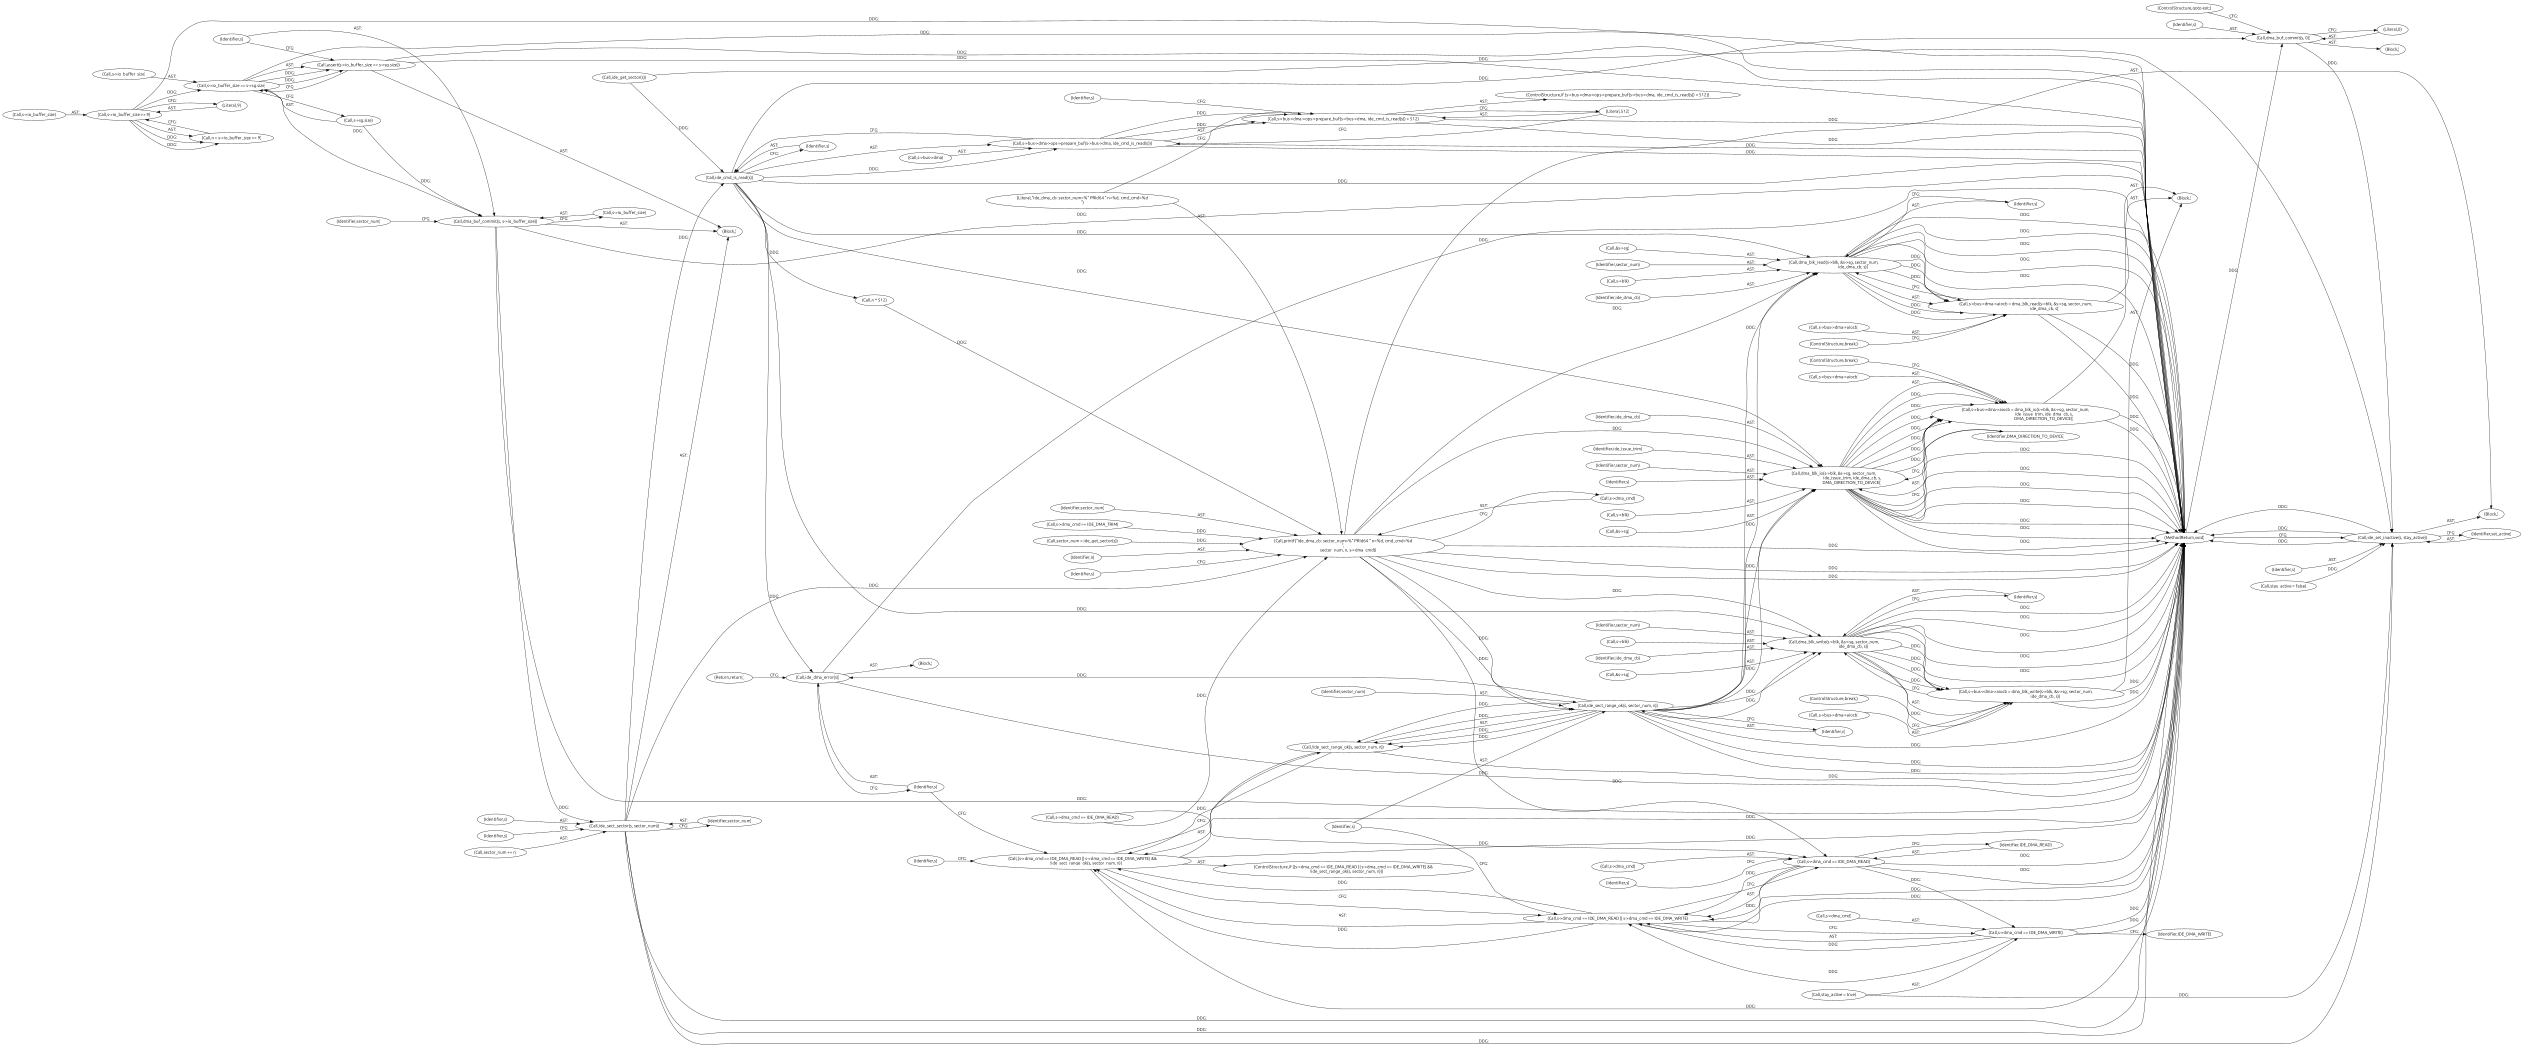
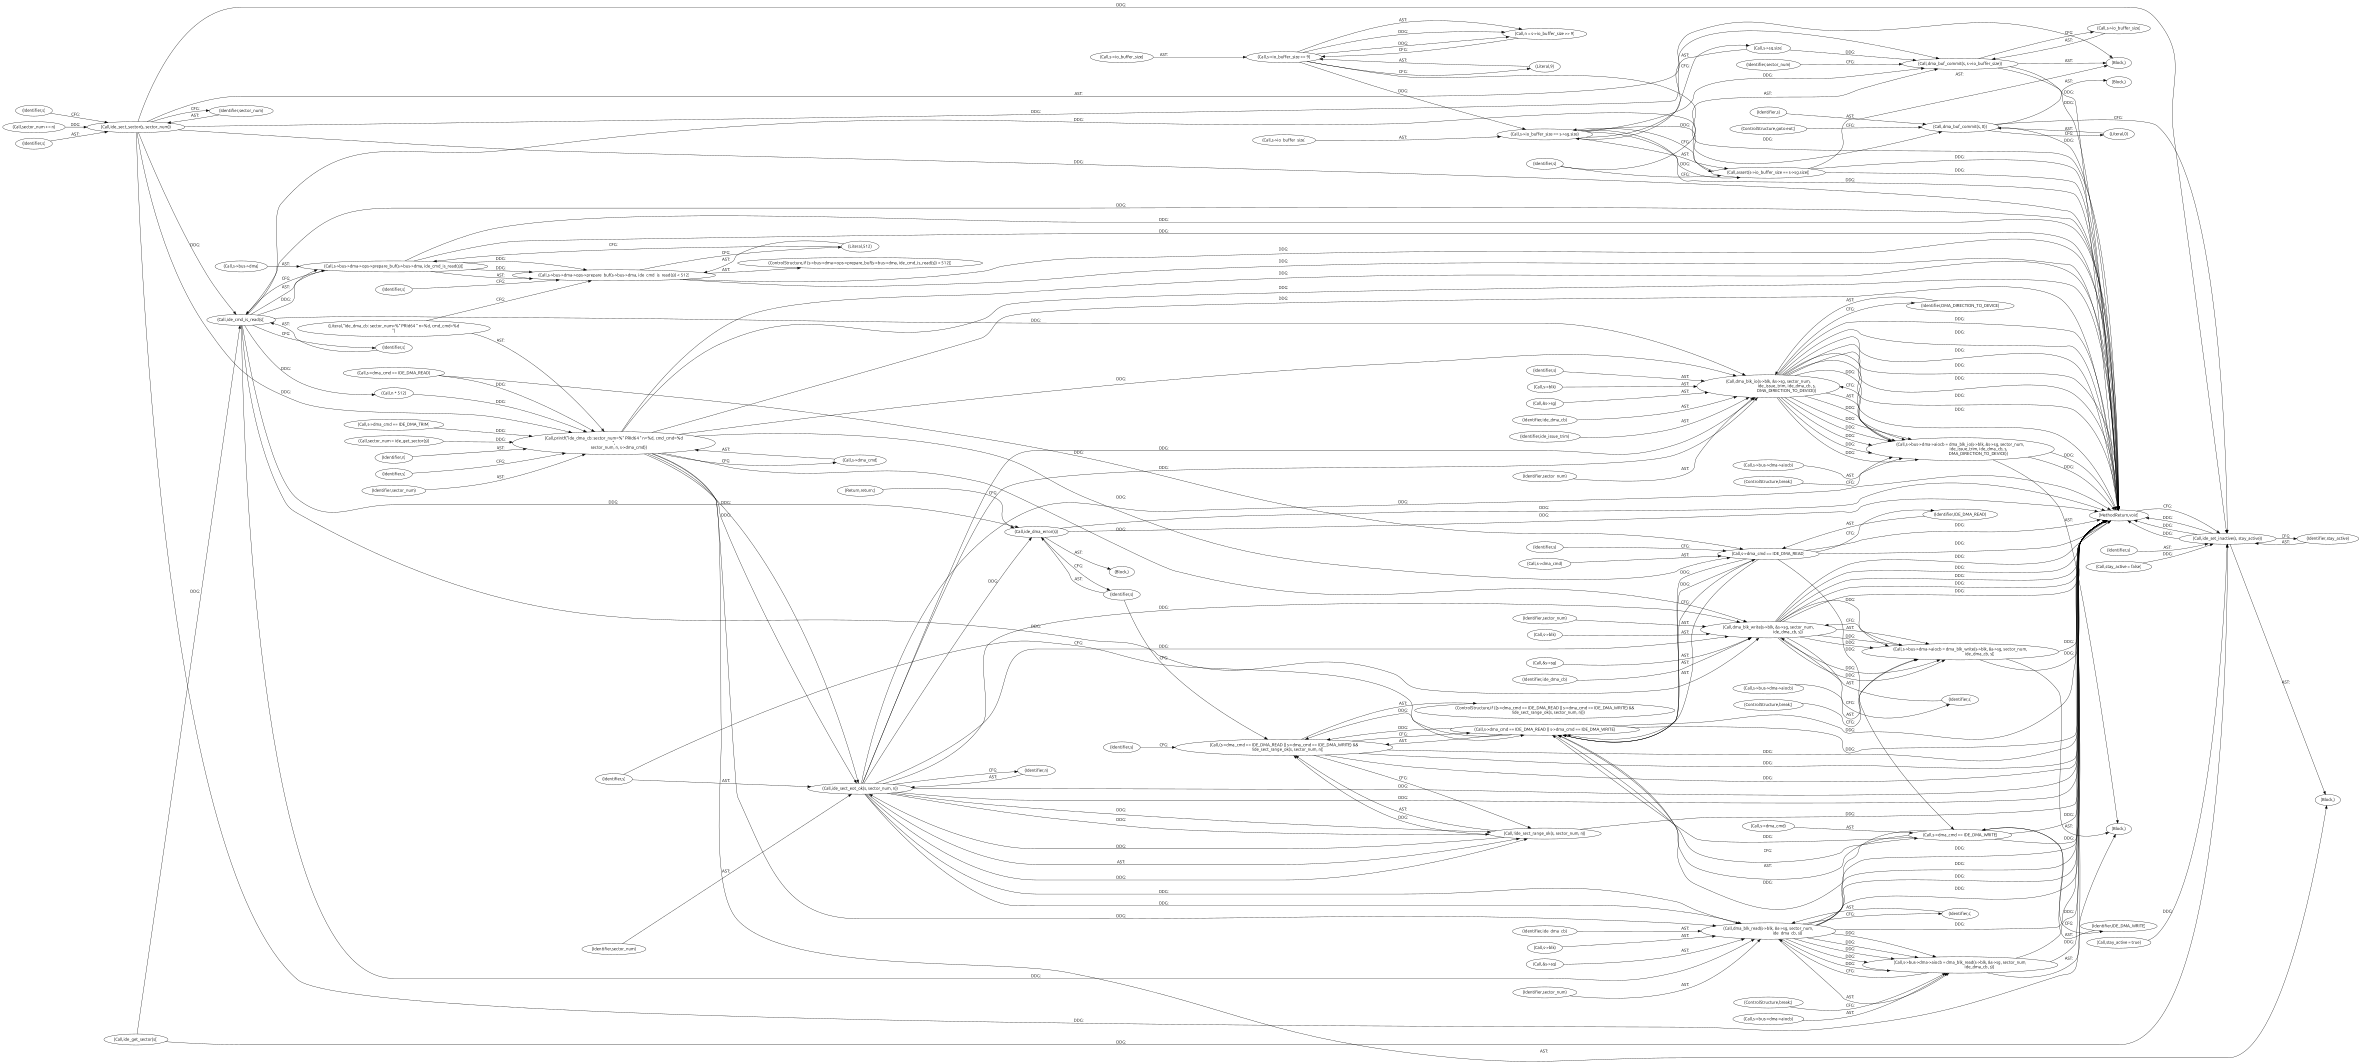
edge "(Call,dma_buf_commit(s, 0))" -> "(Call,ide_set_inactive(s, stay_active))": label "DDG: " -> "CFG: "
edge "(MethodReturn,void)" -> "(Call,dma_buf_commit(s, 0))": reversed
edge "(Call,dma_buf_commit(s, s->io_buffer_size))" -> "(Call,ide_sect_sector(s, sector_num))": reversed
node "(Identifier,set_active)": label "(Identifier,set_active)" -> "(Identifier,stay_active)"
node "(Call,ide_sect_range_ok(s, sector_num, n))": label "(Call,ide_sect_range_ok(s, sector_num, n))" -> "(Call,ide_sect_eot_ok(s, sector_num, n))"
edge "(Call,sector_num += n)" -> "(Call,ide_sect_sector(s, sector_num))": label "AST: " -> "DDG: "
edge "(Call,stay_active = true)" -> "(Call,s->dma_cmd == IDE_DMA_WRITE)": now "(Identifier,IDE_DMA_WRITE)" -> "(Call,s->dma_cmd == IDE_DMA_WRITE)"
